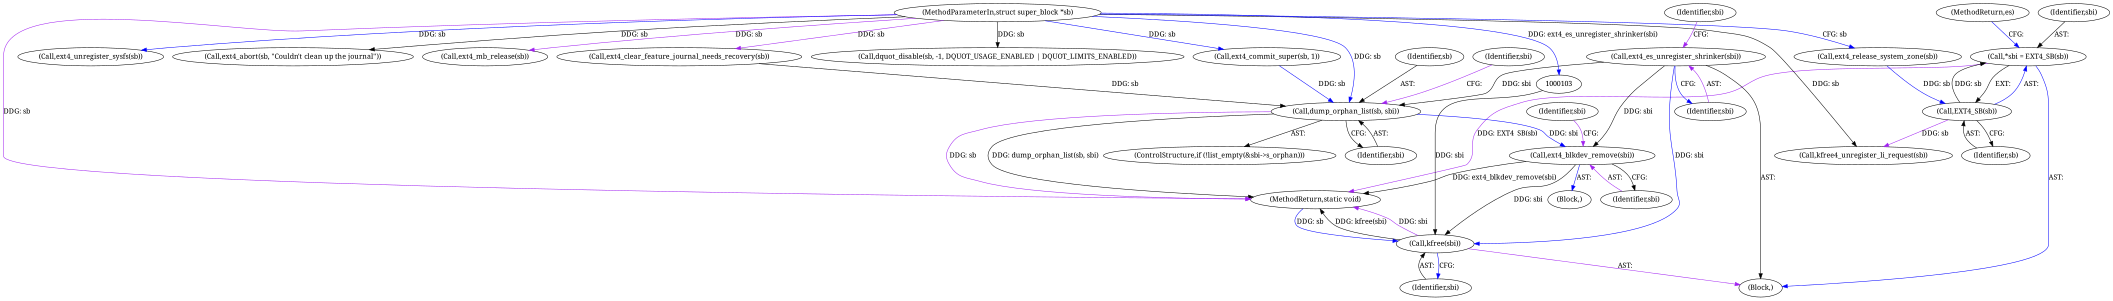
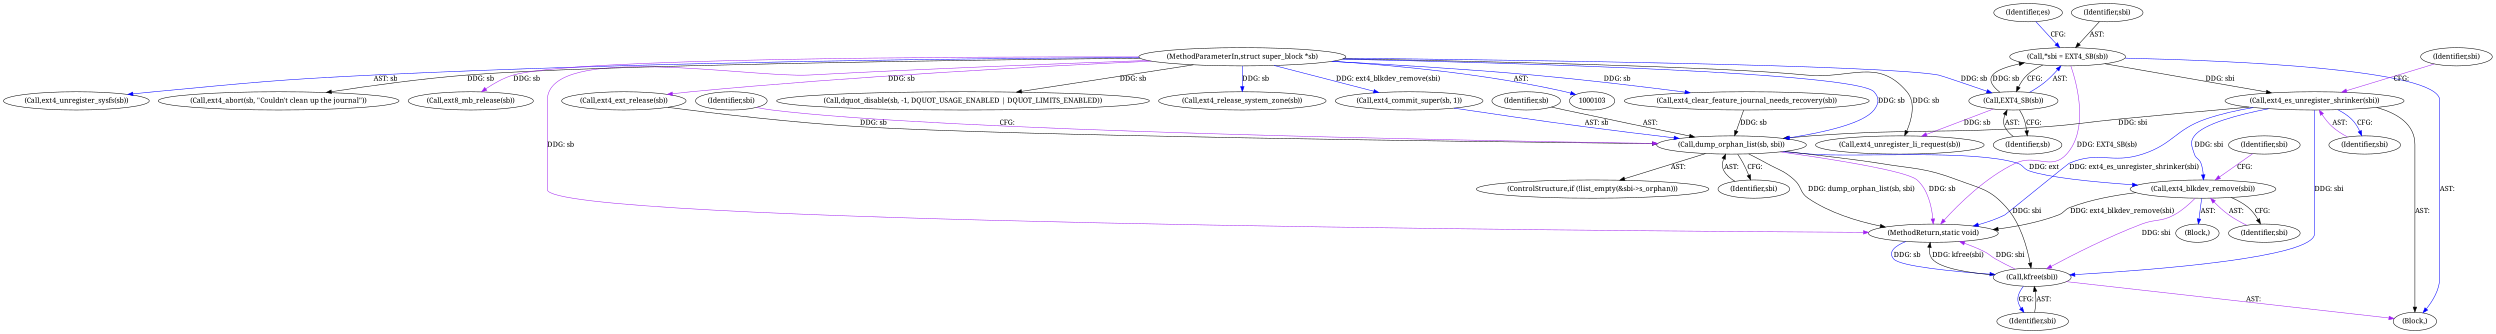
node "(MethodReturn,es)": label "(MethodReturn,es)" -> "(Identifier,es)"
edge "(MethodParameterIn,struct super_block *sb)" -> "(Call,ext4_clear_feature_journal_needs_recovery(sb))": color purple -> blue
edge "(MethodParameterIn,struct super_block *sb)" -> "(Call,ext4_unregister_sysfs(sb))": label "DDG: sb" -> "AST: sb"
edge "(MethodParameterIn,struct super_block *sb)" -> "(Call,ext4_commit_super(sb, 1))": label "DDG: sb" -> "DDG: ext4_blkdev_remove(sbi)"
edge "(MethodParameterIn,struct super_block *sb)" -> "1000103": label "DDG: ext4_es_unregister_shrinker(sbi)" -> "AST: "
edge "(MethodParameterIn,struct super_block *sb)" -> "(Call,ext4_release_system_zone(sb))": label "CFG: sb" -> "DDG: sb"
node "(Call,ext4_mb_release(sb))": label "(Call,ext4_mb_release(sb))" -> "(Call,ext8_mb_release(sb))"
edge "(Call,*sbi = EXT4_SB(sb))" -> "(Call,ext4_es_unregister_shrinker(sbi))": added, label "DDG: sbi"
edge "(Call,ext4_commit_super(sb, 1))" -> "(Call,dump_orphan_list(sb, sbi))": label "DDG: sb" -> "AST: sb"
edge "(Call,*sbi = EXT4_SB(sb))" -> "(Call,EXT4_SB(sb))": label "EXT: " -> "CFG: "
edge "(Call,ext4_release_system_zone(sb))" -> "(Call,EXT4_SB(sb))": now "(MethodParameterIn,struct super_block *sb)" -> "(Call,EXT4_SB(sb))"
edge "(Call,ext4_es_unregister_shrinker(sbi))" -> "(Call,ext4_blkdev_remove(sbi))": color black -> blue
node "(Call,ext4_ext_release(sb))": added
edge "1000103" -> "(Call,kfree(sbi))": now "(Call,dump_orphan_list(sb, sbi))" -> "(Call,kfree(sbi))"
edge "(Call,dump_orphan_list(sb, sbi))" -> "(Call,ext4_blkdev_remove(sbi))": label "DDG: sbi" -> "DDG: ext"
node "(Call,kfree4_unregister_li_request(sb))": label "(Call,kfree4_unregister_li_request(sb))" -> "(Call,ext4_unregister_li_request(sb))"
edge "(Call,ext4_es_unregister_shrinker(sbi))" -> "(MethodReturn,static void)": added, label "DDG: ext4_es_unregister_shrinker(sbi)"
edge "(Call,ext4_blkdev_remove(sbi))" -> "(Call,kfree(sbi))": color black -> purple
